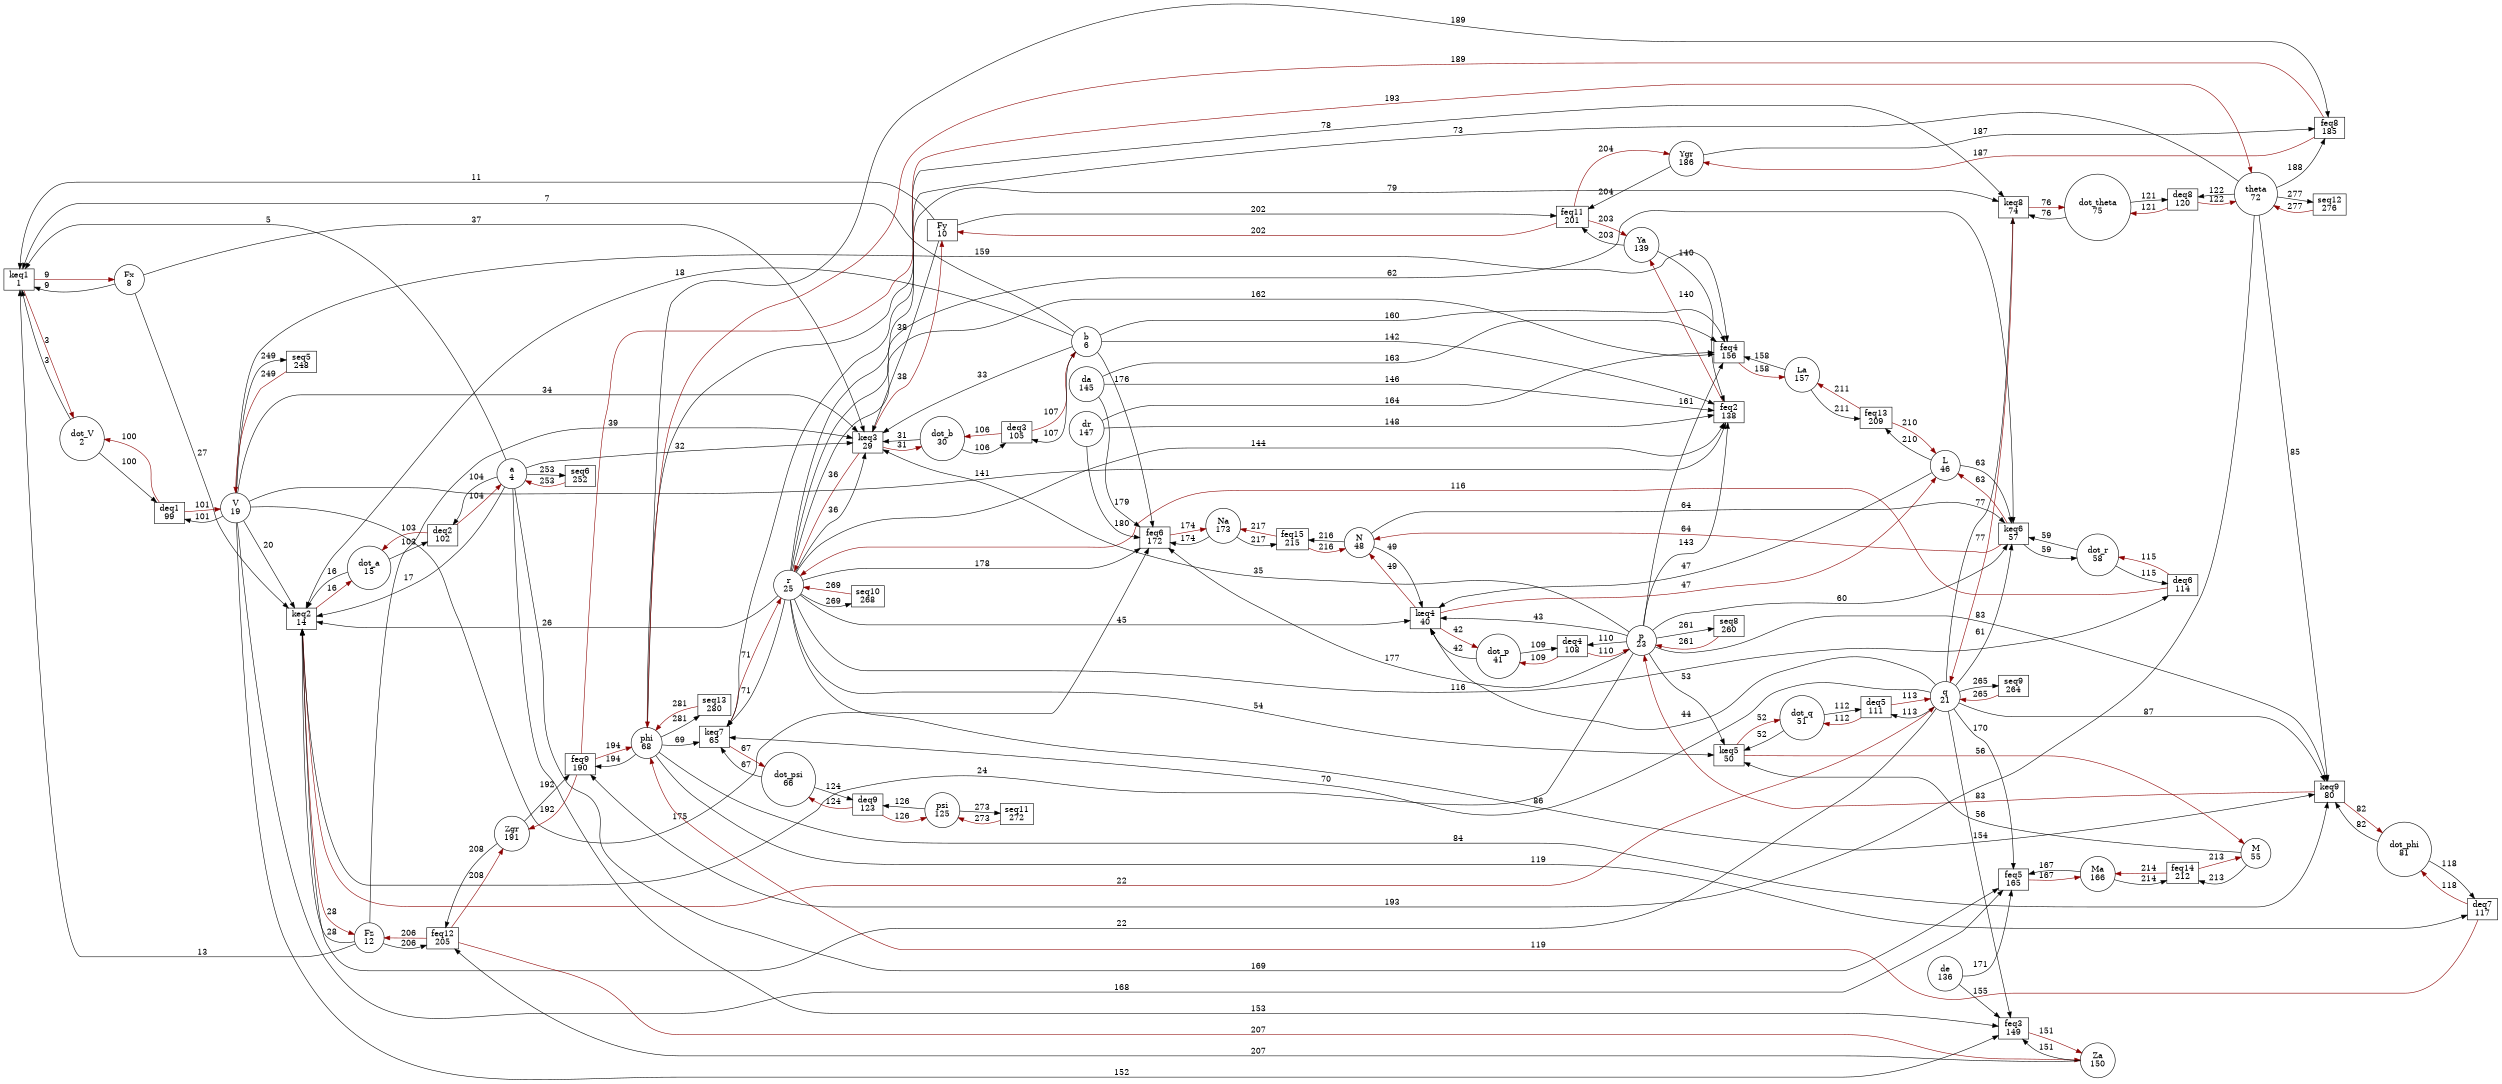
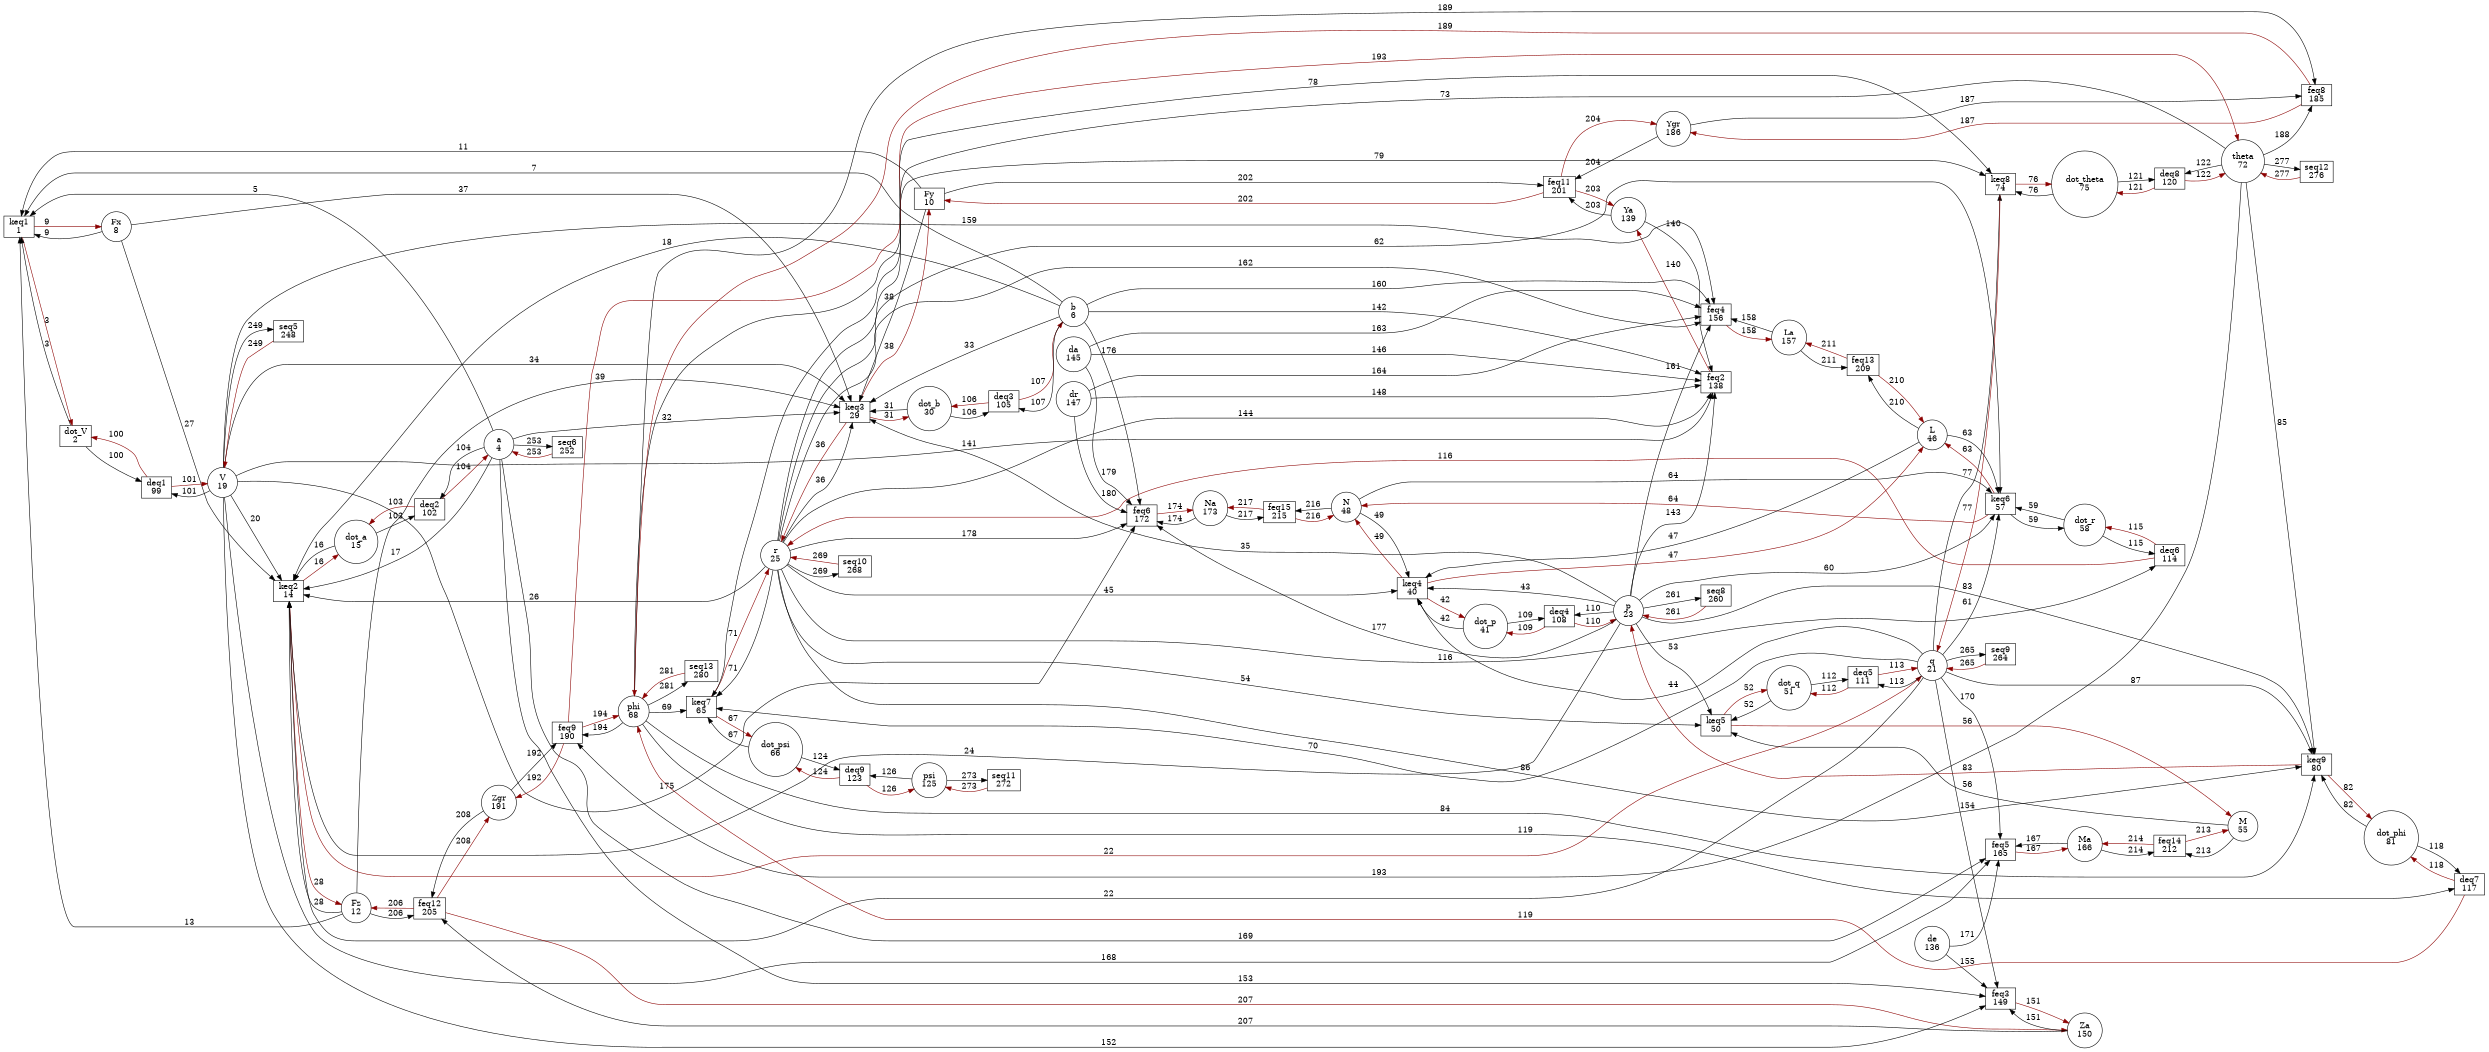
node "dot_V 2": shape circle -> box
